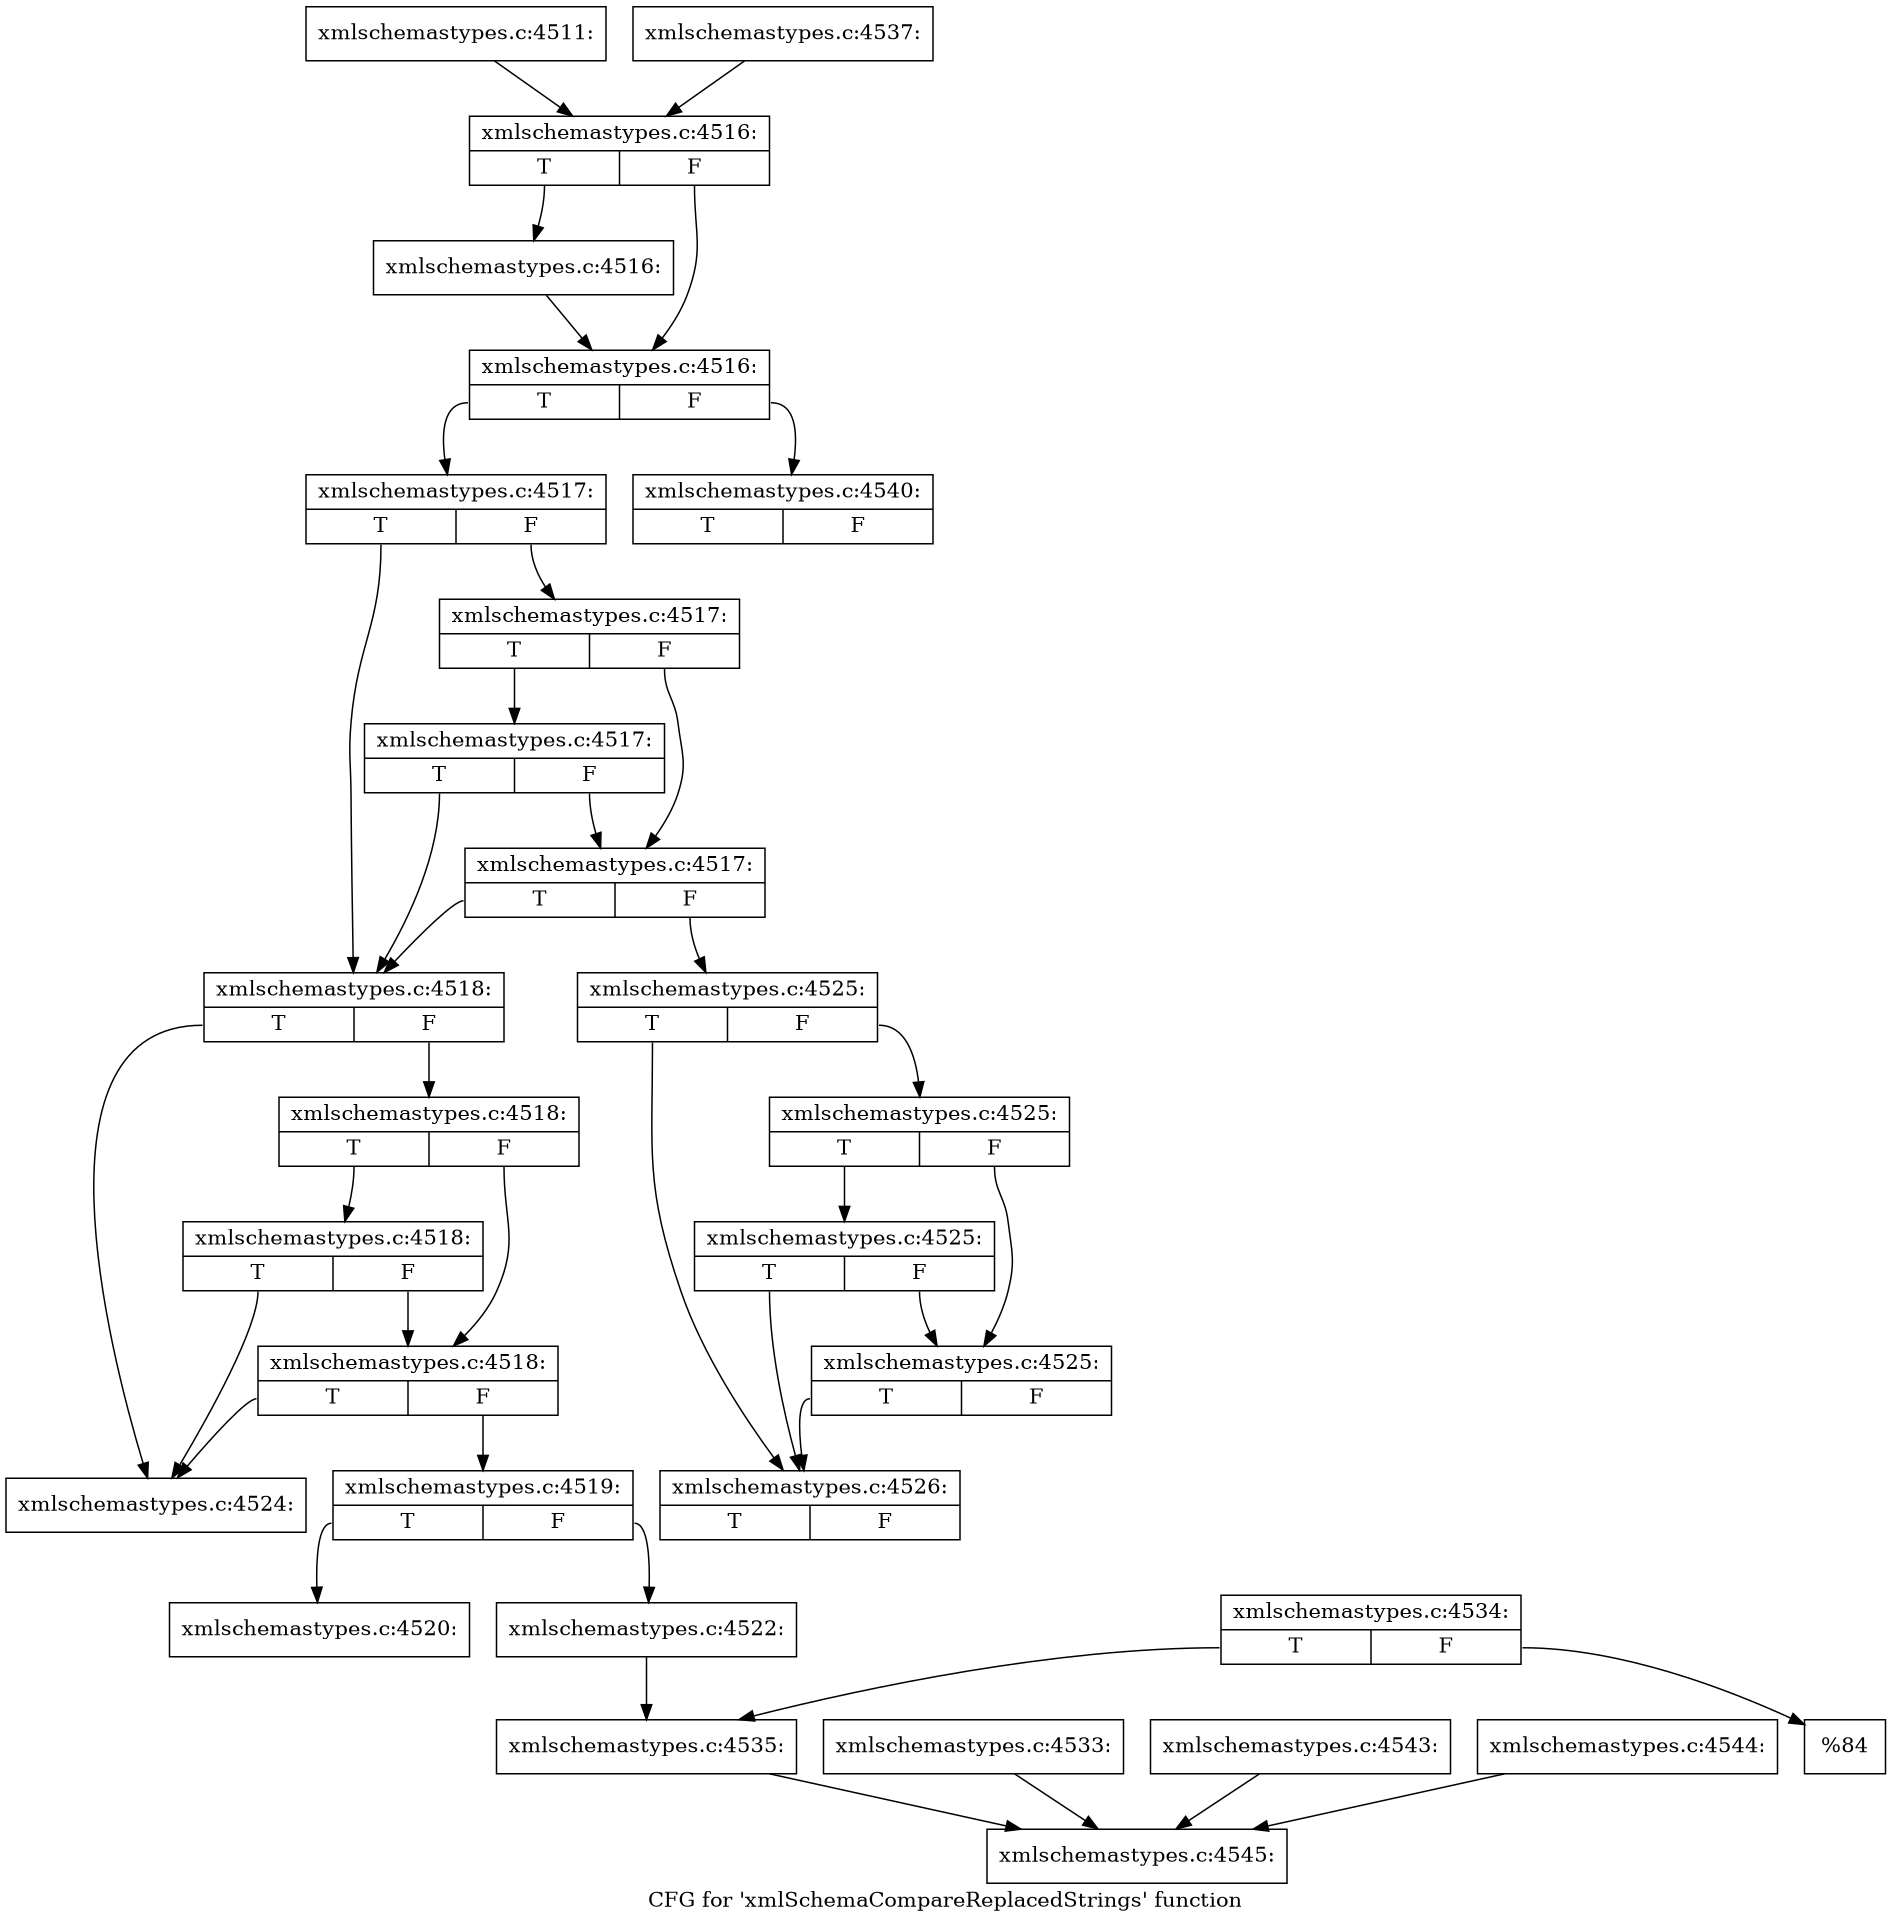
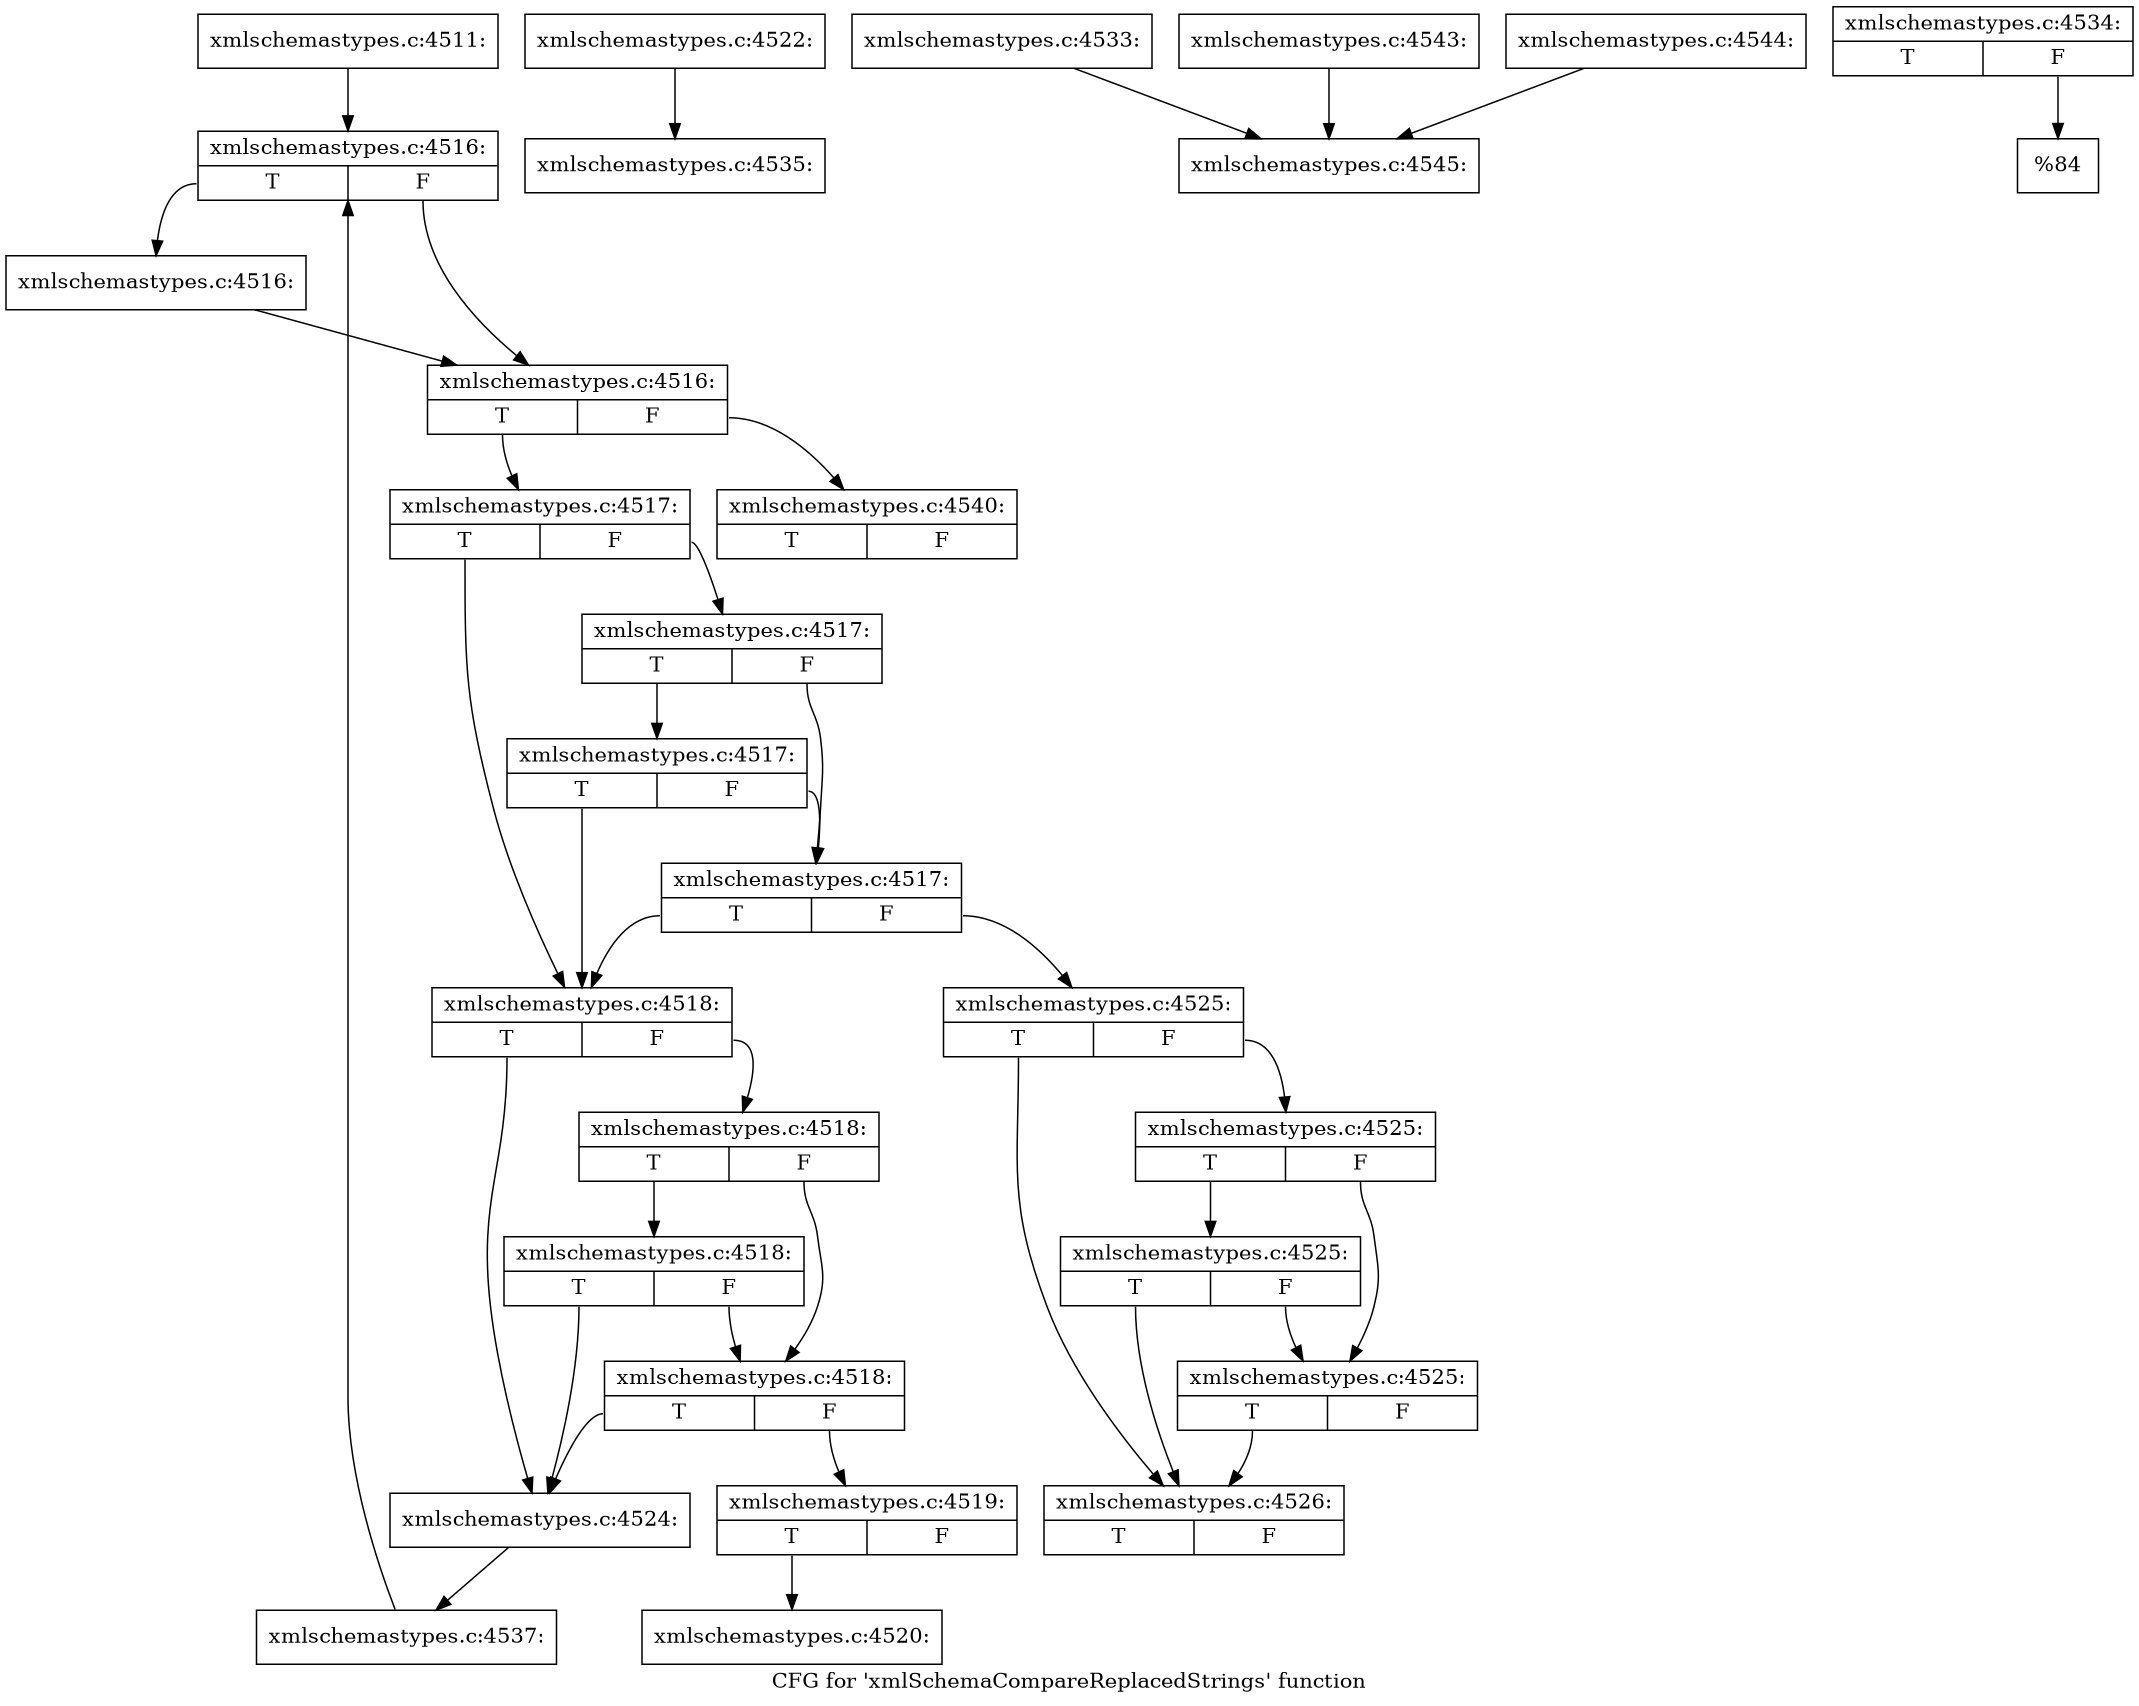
edge "xmlschemastypes.c:4519:" -> "xmlschemastypes.c:4522:": removed
edge "xmlschemastypes.c:4524:" -> "xmlschemastypes.c:4537:": added
edge "xmlschemastypes.c:4534:" -> "xmlschemastypes.c:4535:": removed
edge "xmlschemastypes.c:4535:" -> "xmlschemastypes.c:4545:": removed
